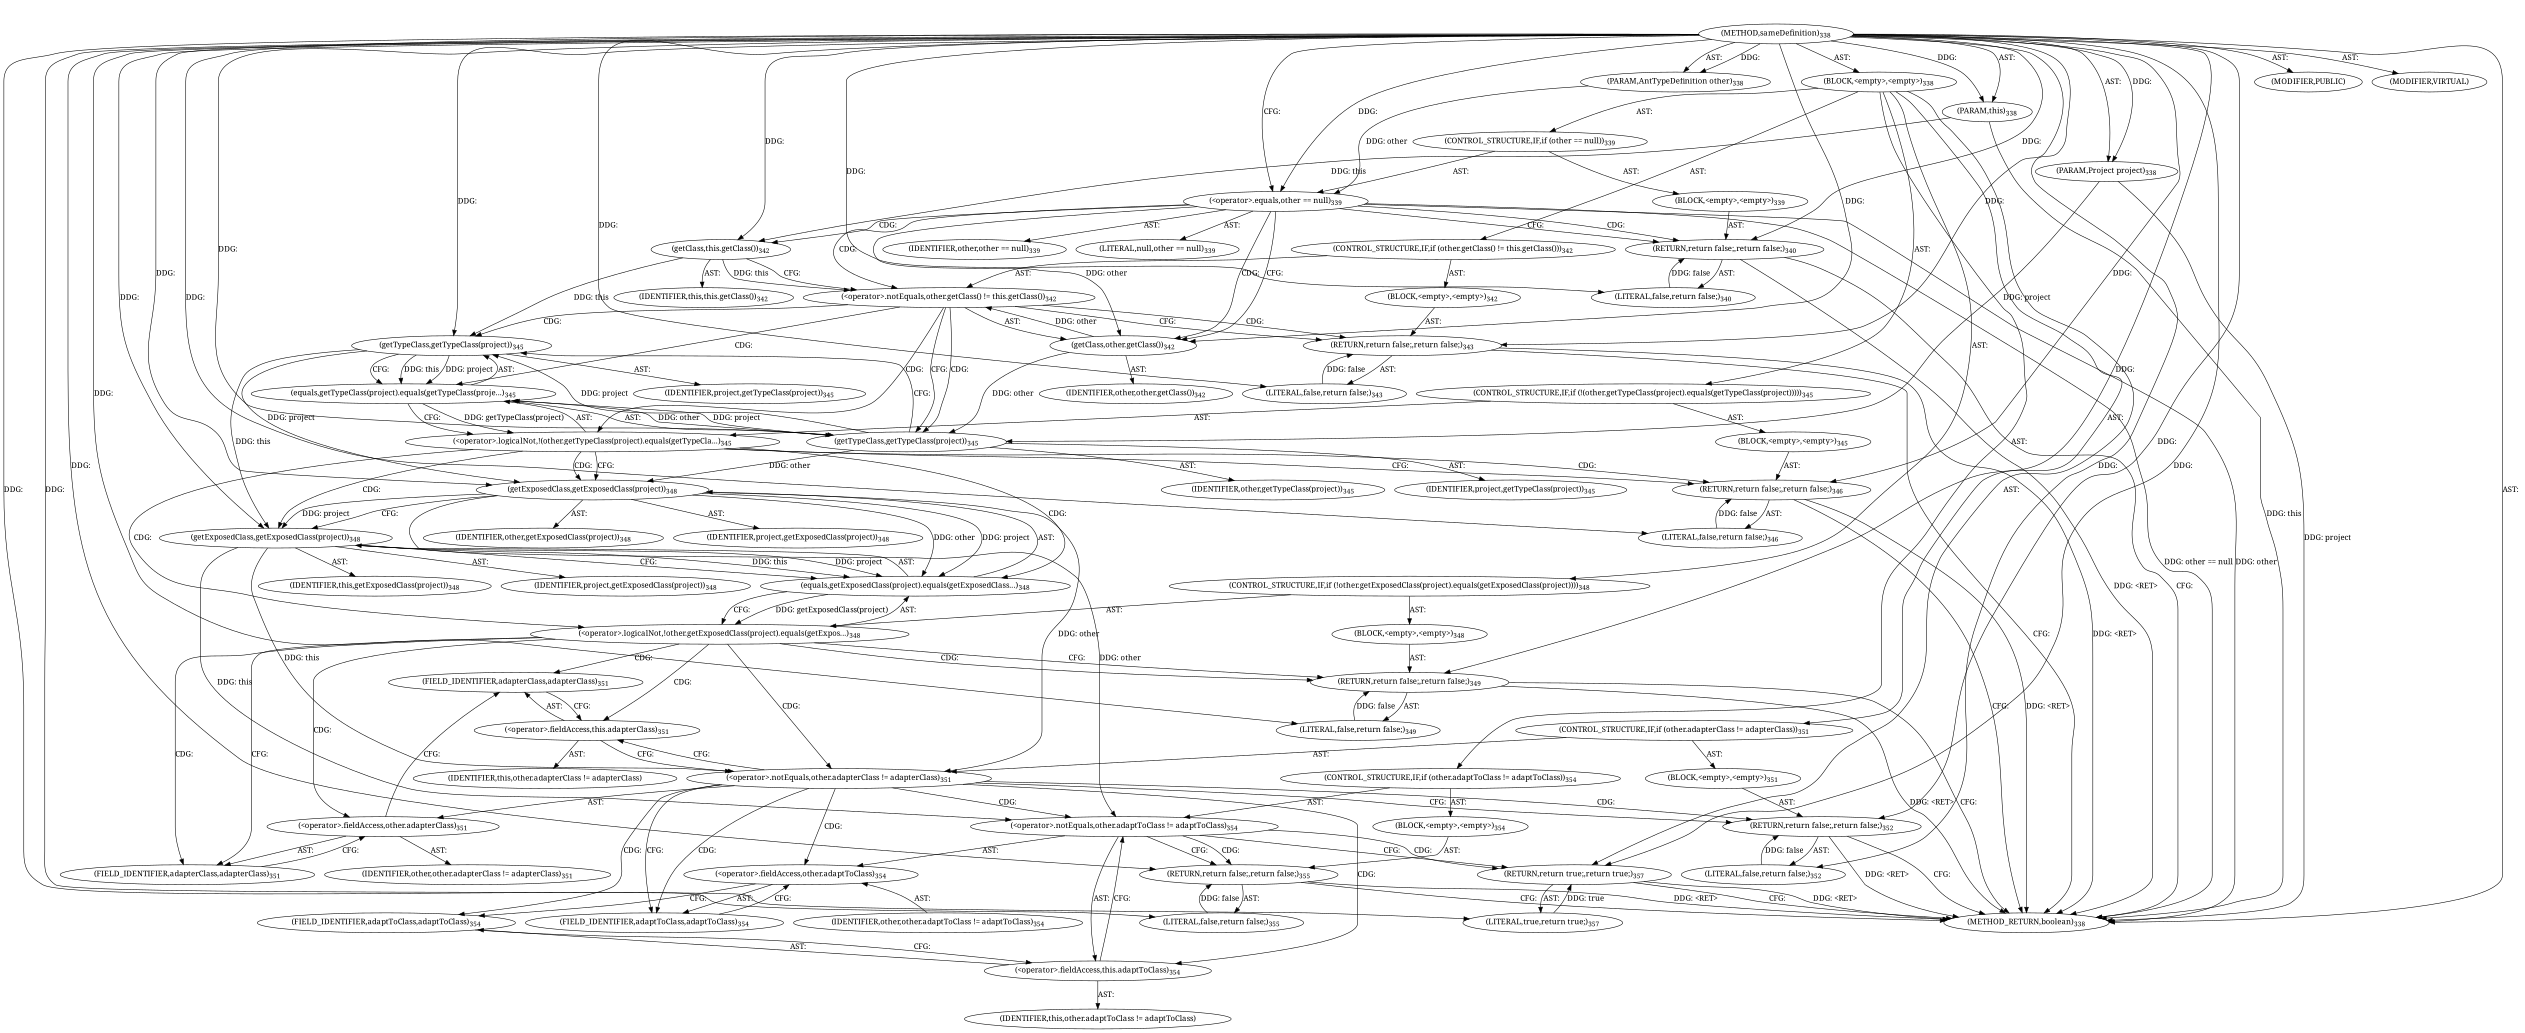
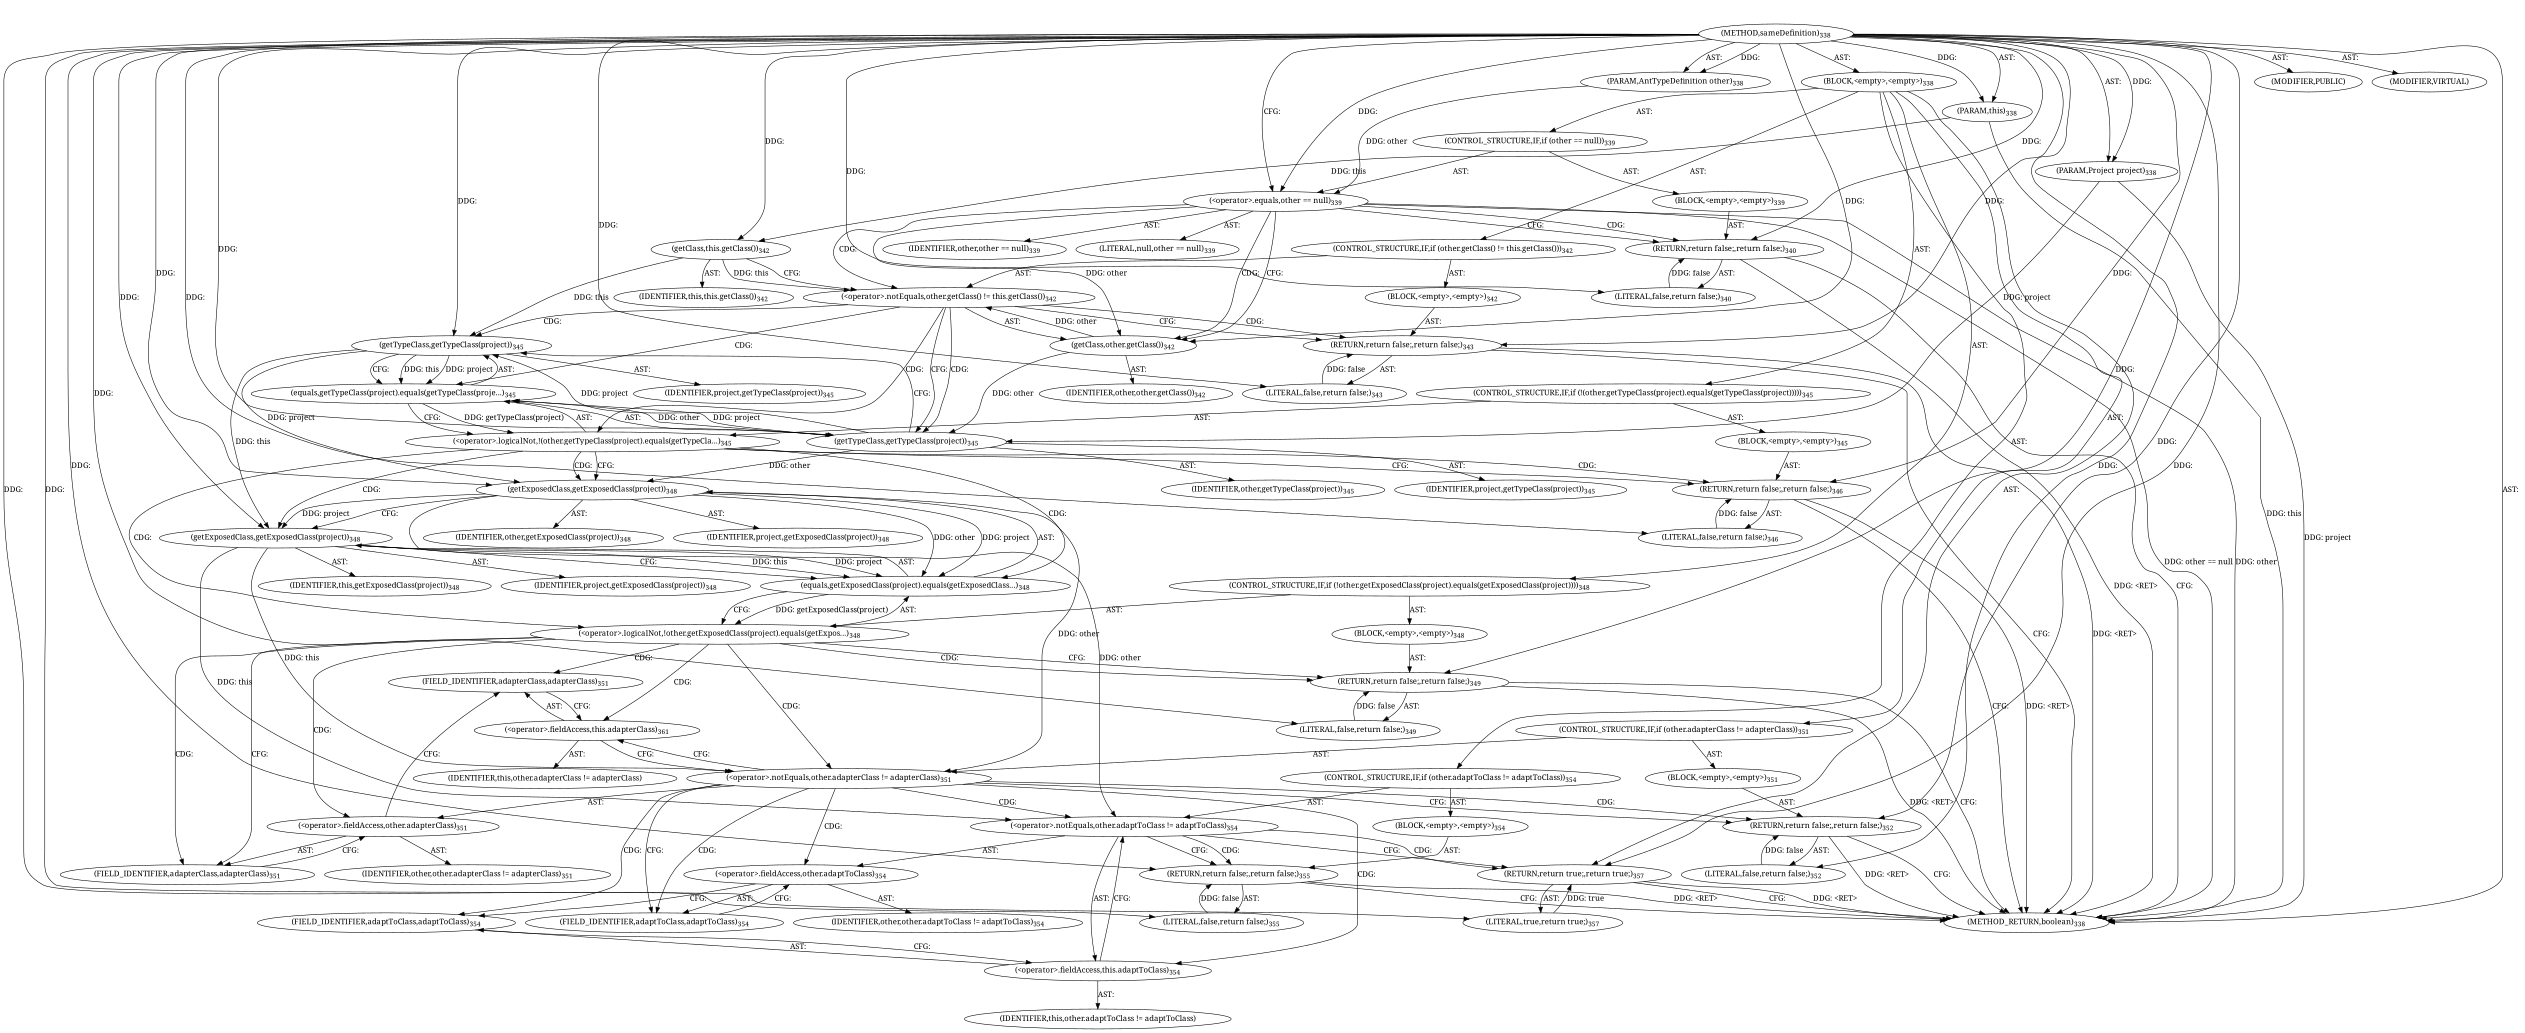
edge "(<operator>.equals,other == null)" -> "(getClass,this.getClass())": removed, label "CDG:"
node "(<operator>.fieldAccess,this.adapterClass)": text "351" -> "361"
edge "(IDENTIFIER,other,other.adaptToClass != adaptToClass)" -> "(<operator>.fieldAccess,other.adaptToClass)": reversed
